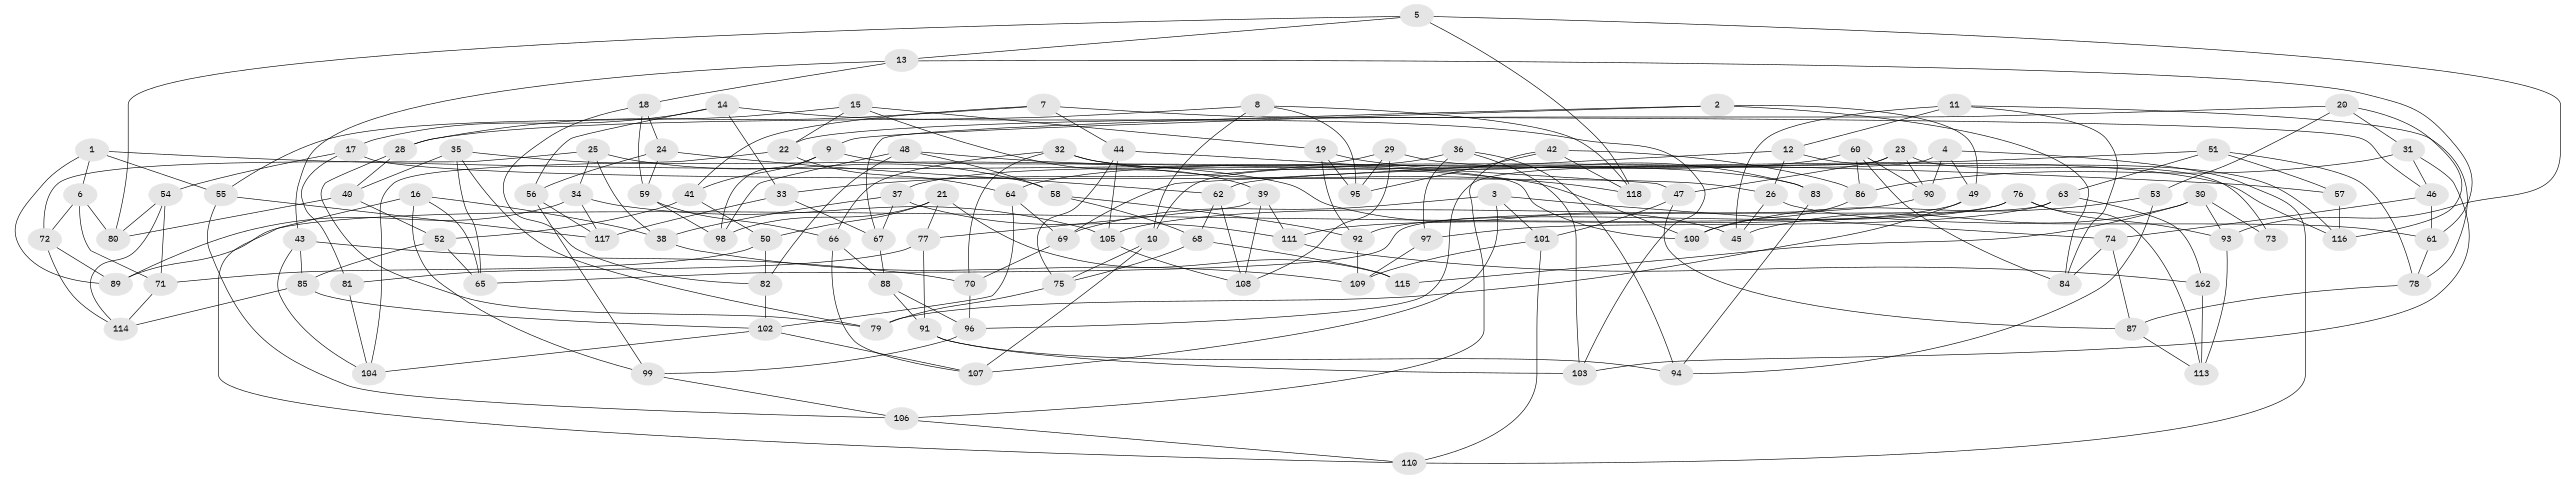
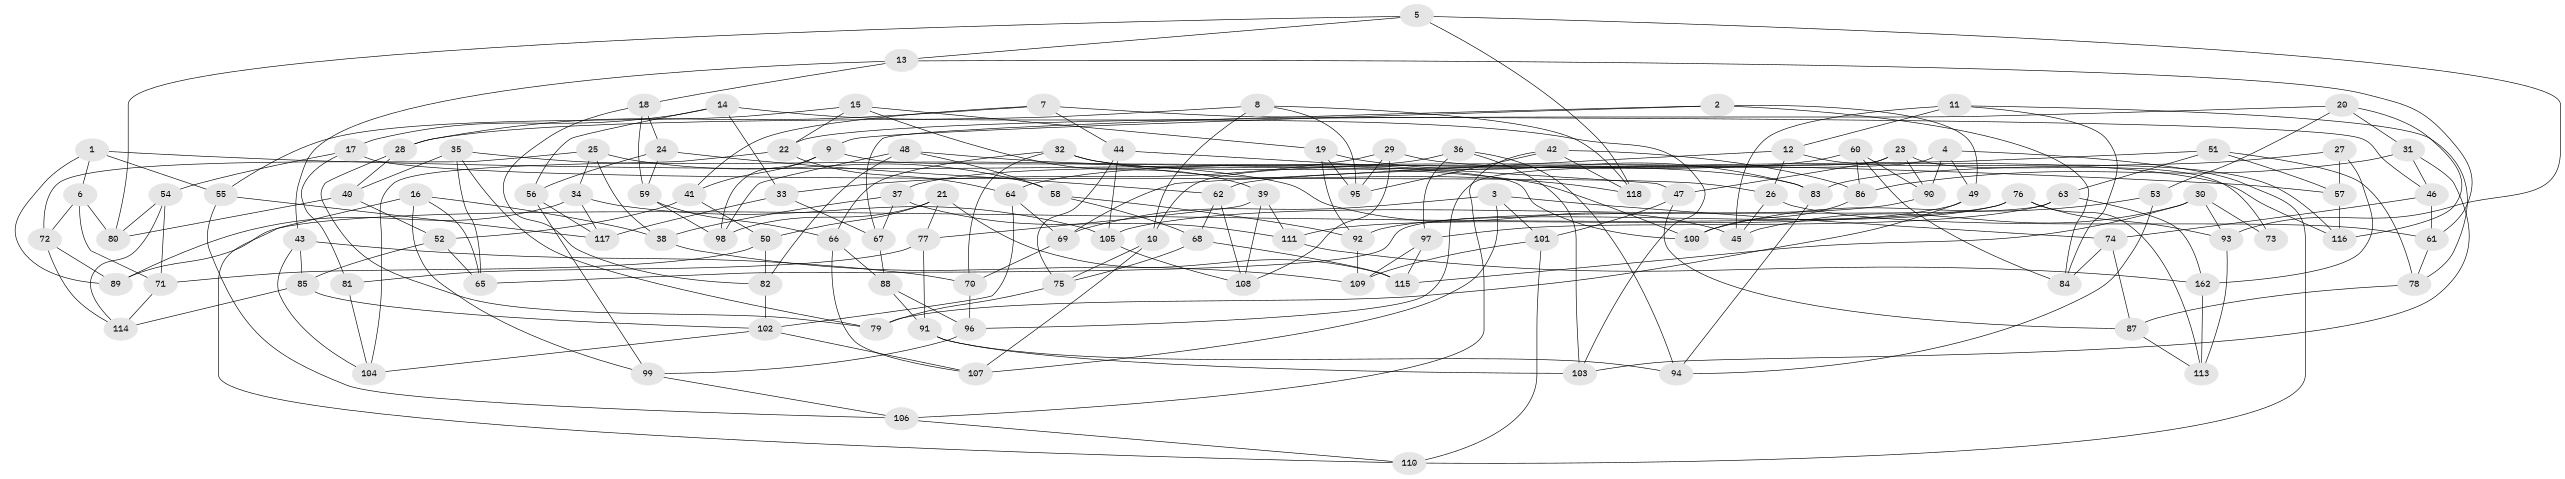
node "27": added
edge "97" -- "115": added
